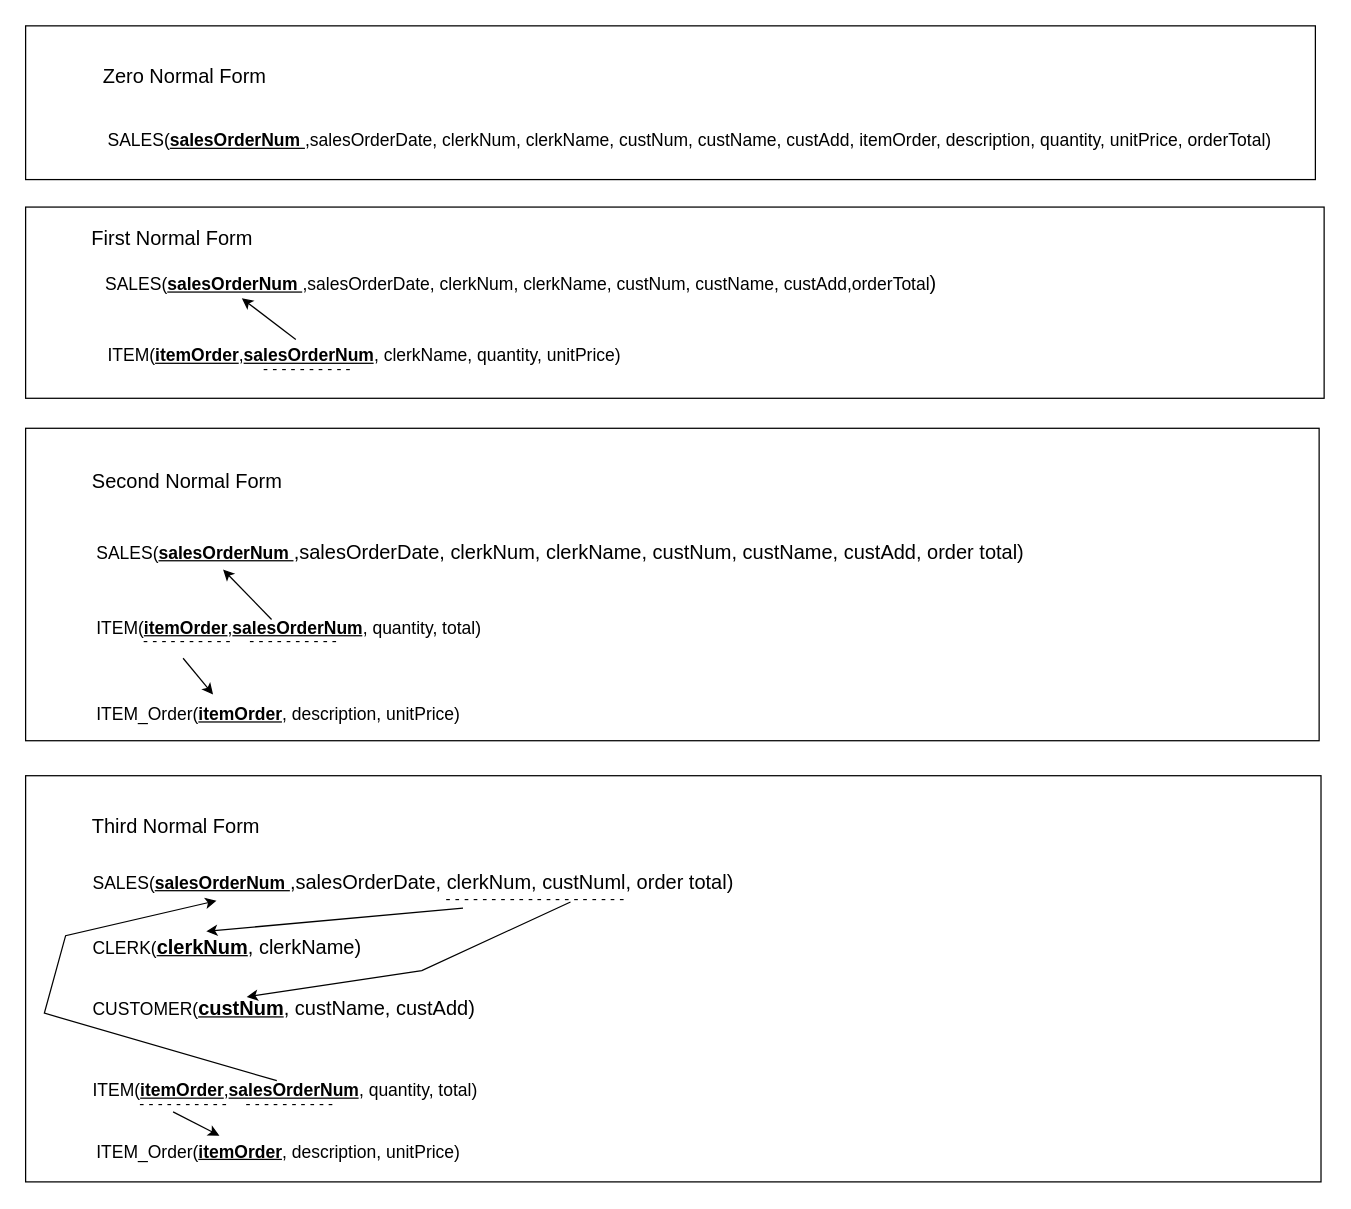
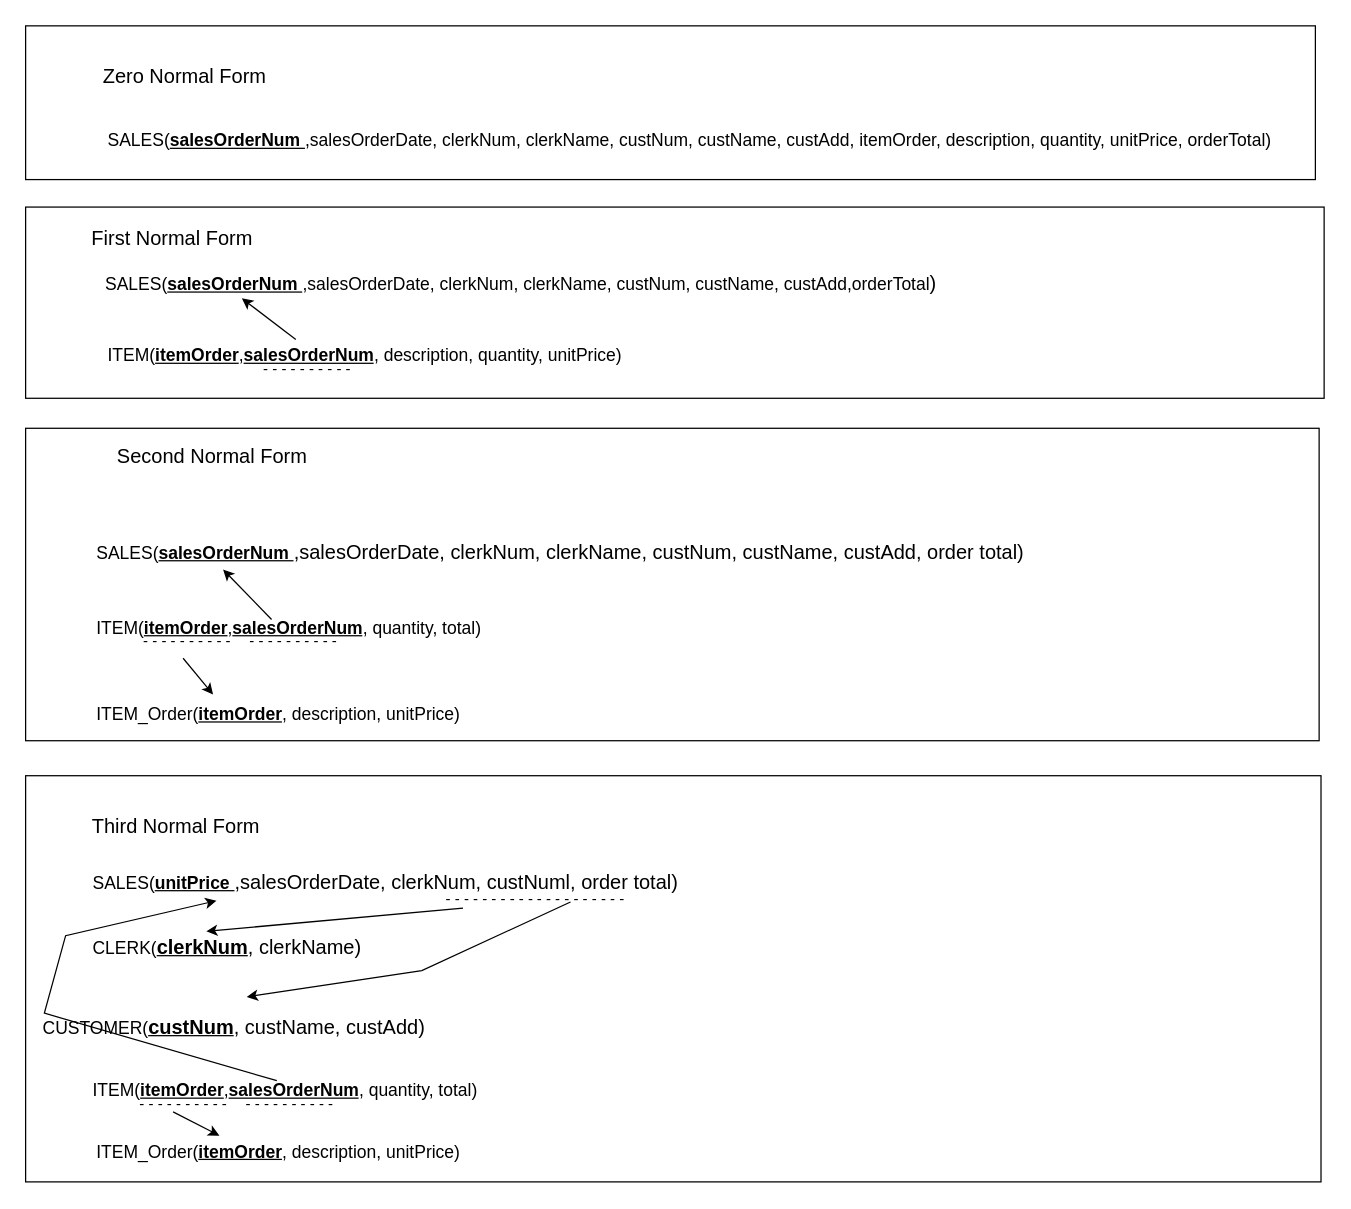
node "ITEM(itemOrder,salesOrderNum, clerkName, quantity, unitPrice)": label "ITEM(itemOrder,salesOrderNum, clerkName, quantity, unitPrice)" -> "ITEM(itemOrder,salesOrderNum, description, quantity, unitPrice)"
node "Second Normal Form": moved (187, 480) -> (212, 455)
node "SALES(salesOrderNum ,salesOrderDate, clerkNum, custNuml, order total)": label "SALES(salesOrderNum ,salesOrderDate, clerkNum, custNuml, order total)" -> "SALES(unitPrice ,salesOrderDate, clerkNum, custNuml, order total)"
node "CUSTOMER(custNum, custName, custAdd)": moved (522, 1016) -> (472, 1035)
